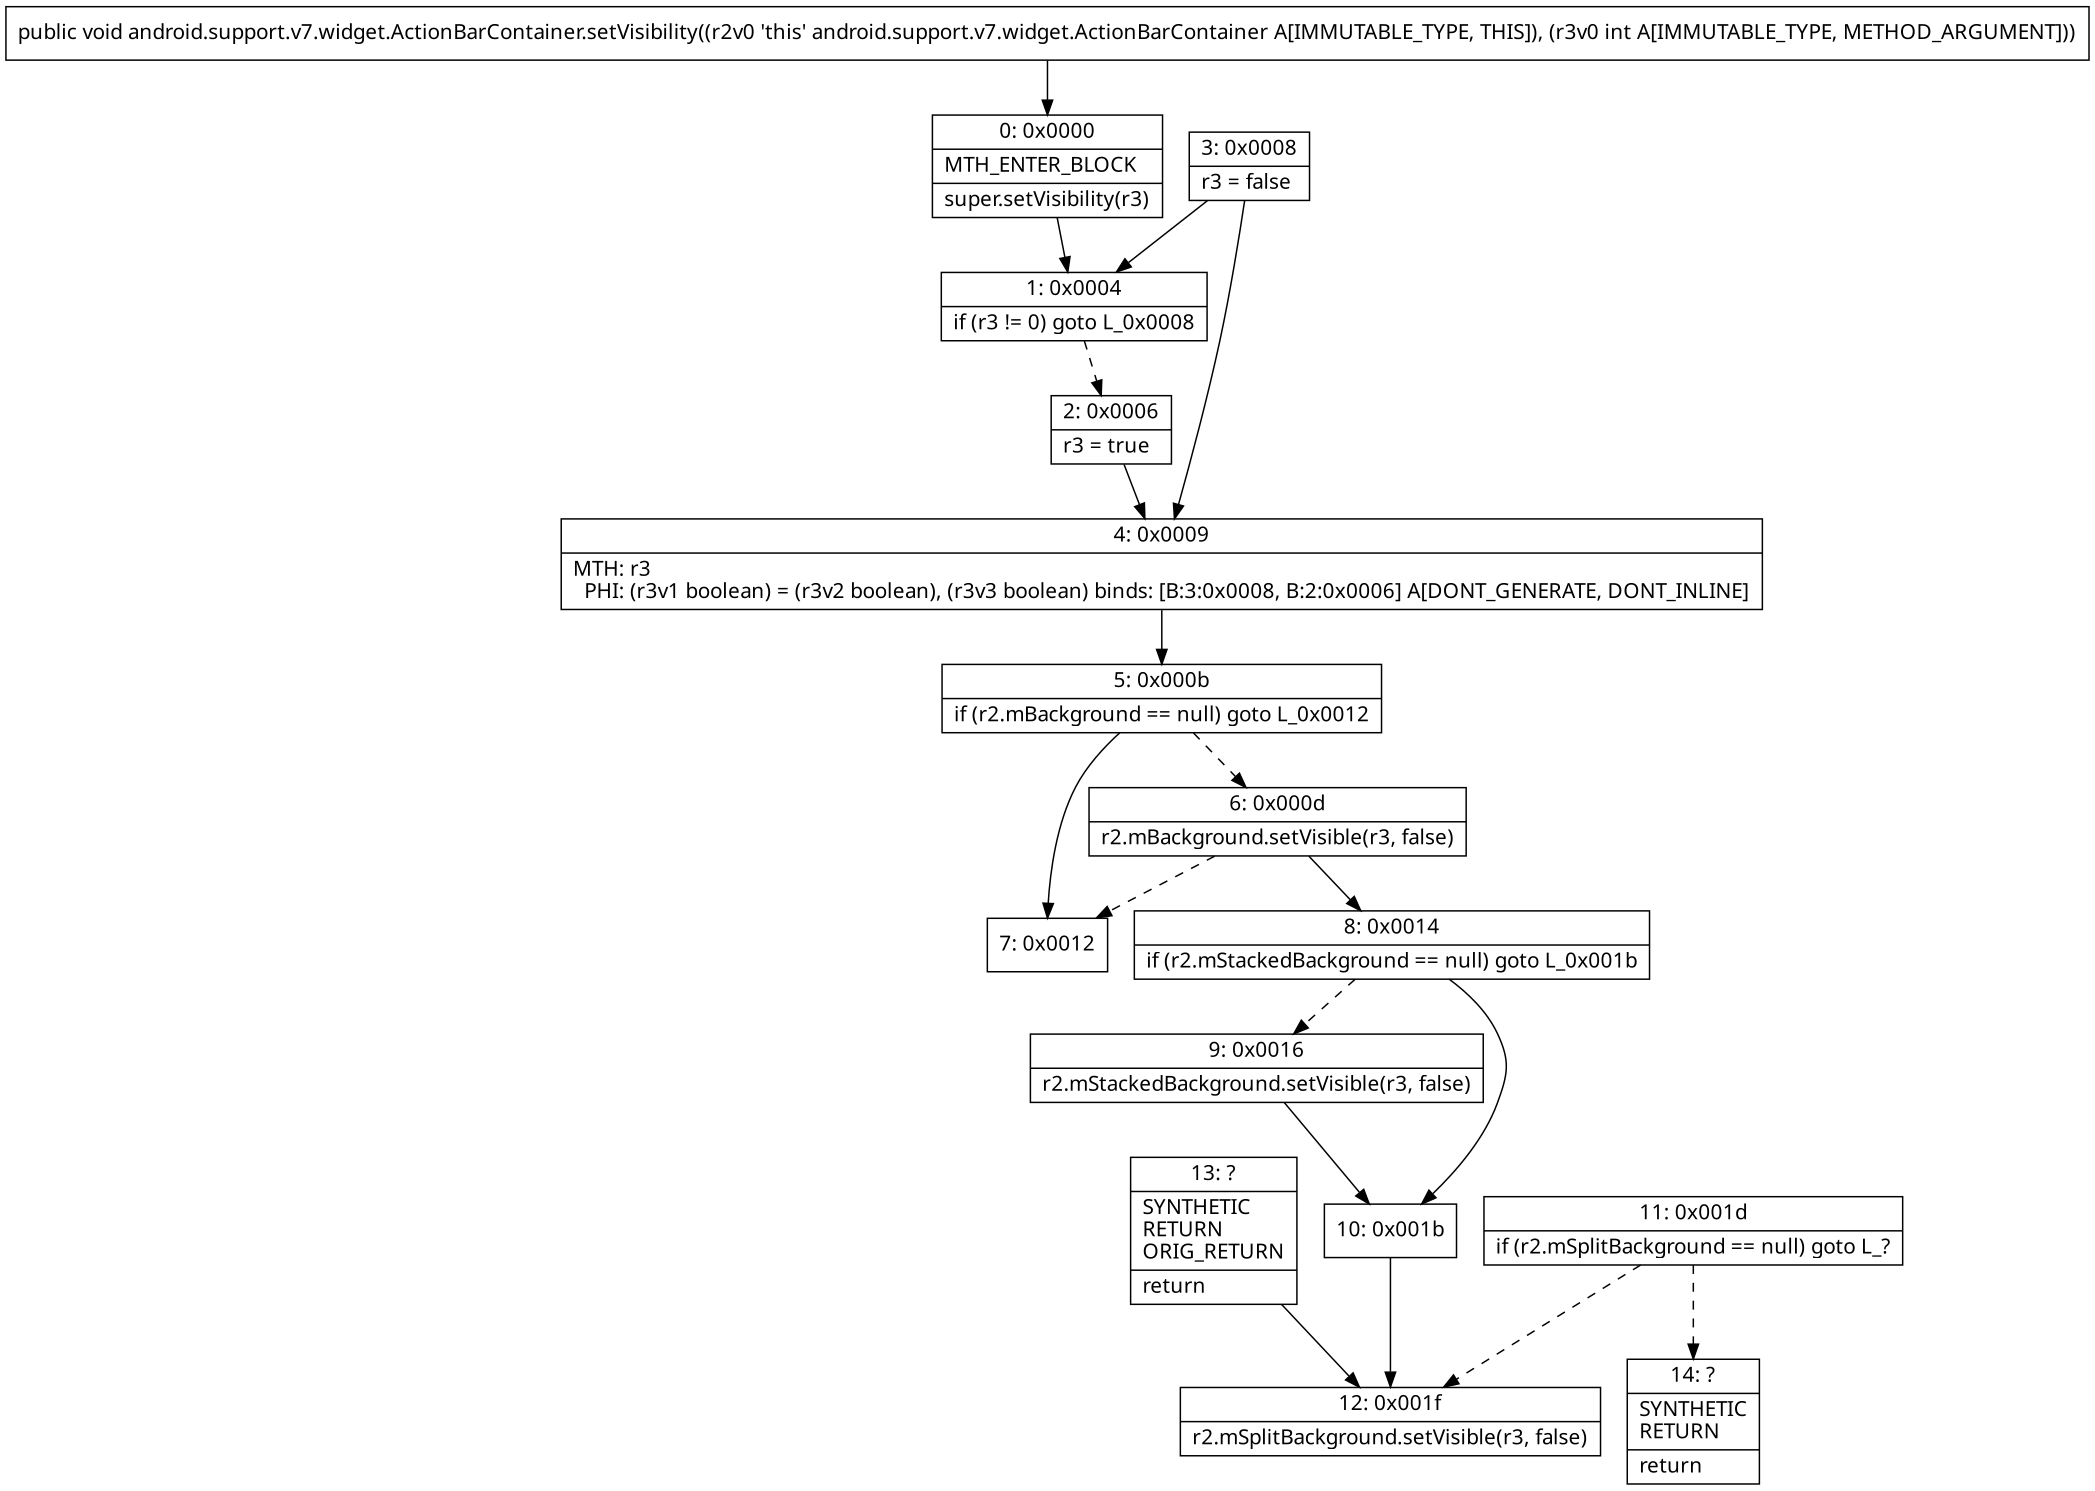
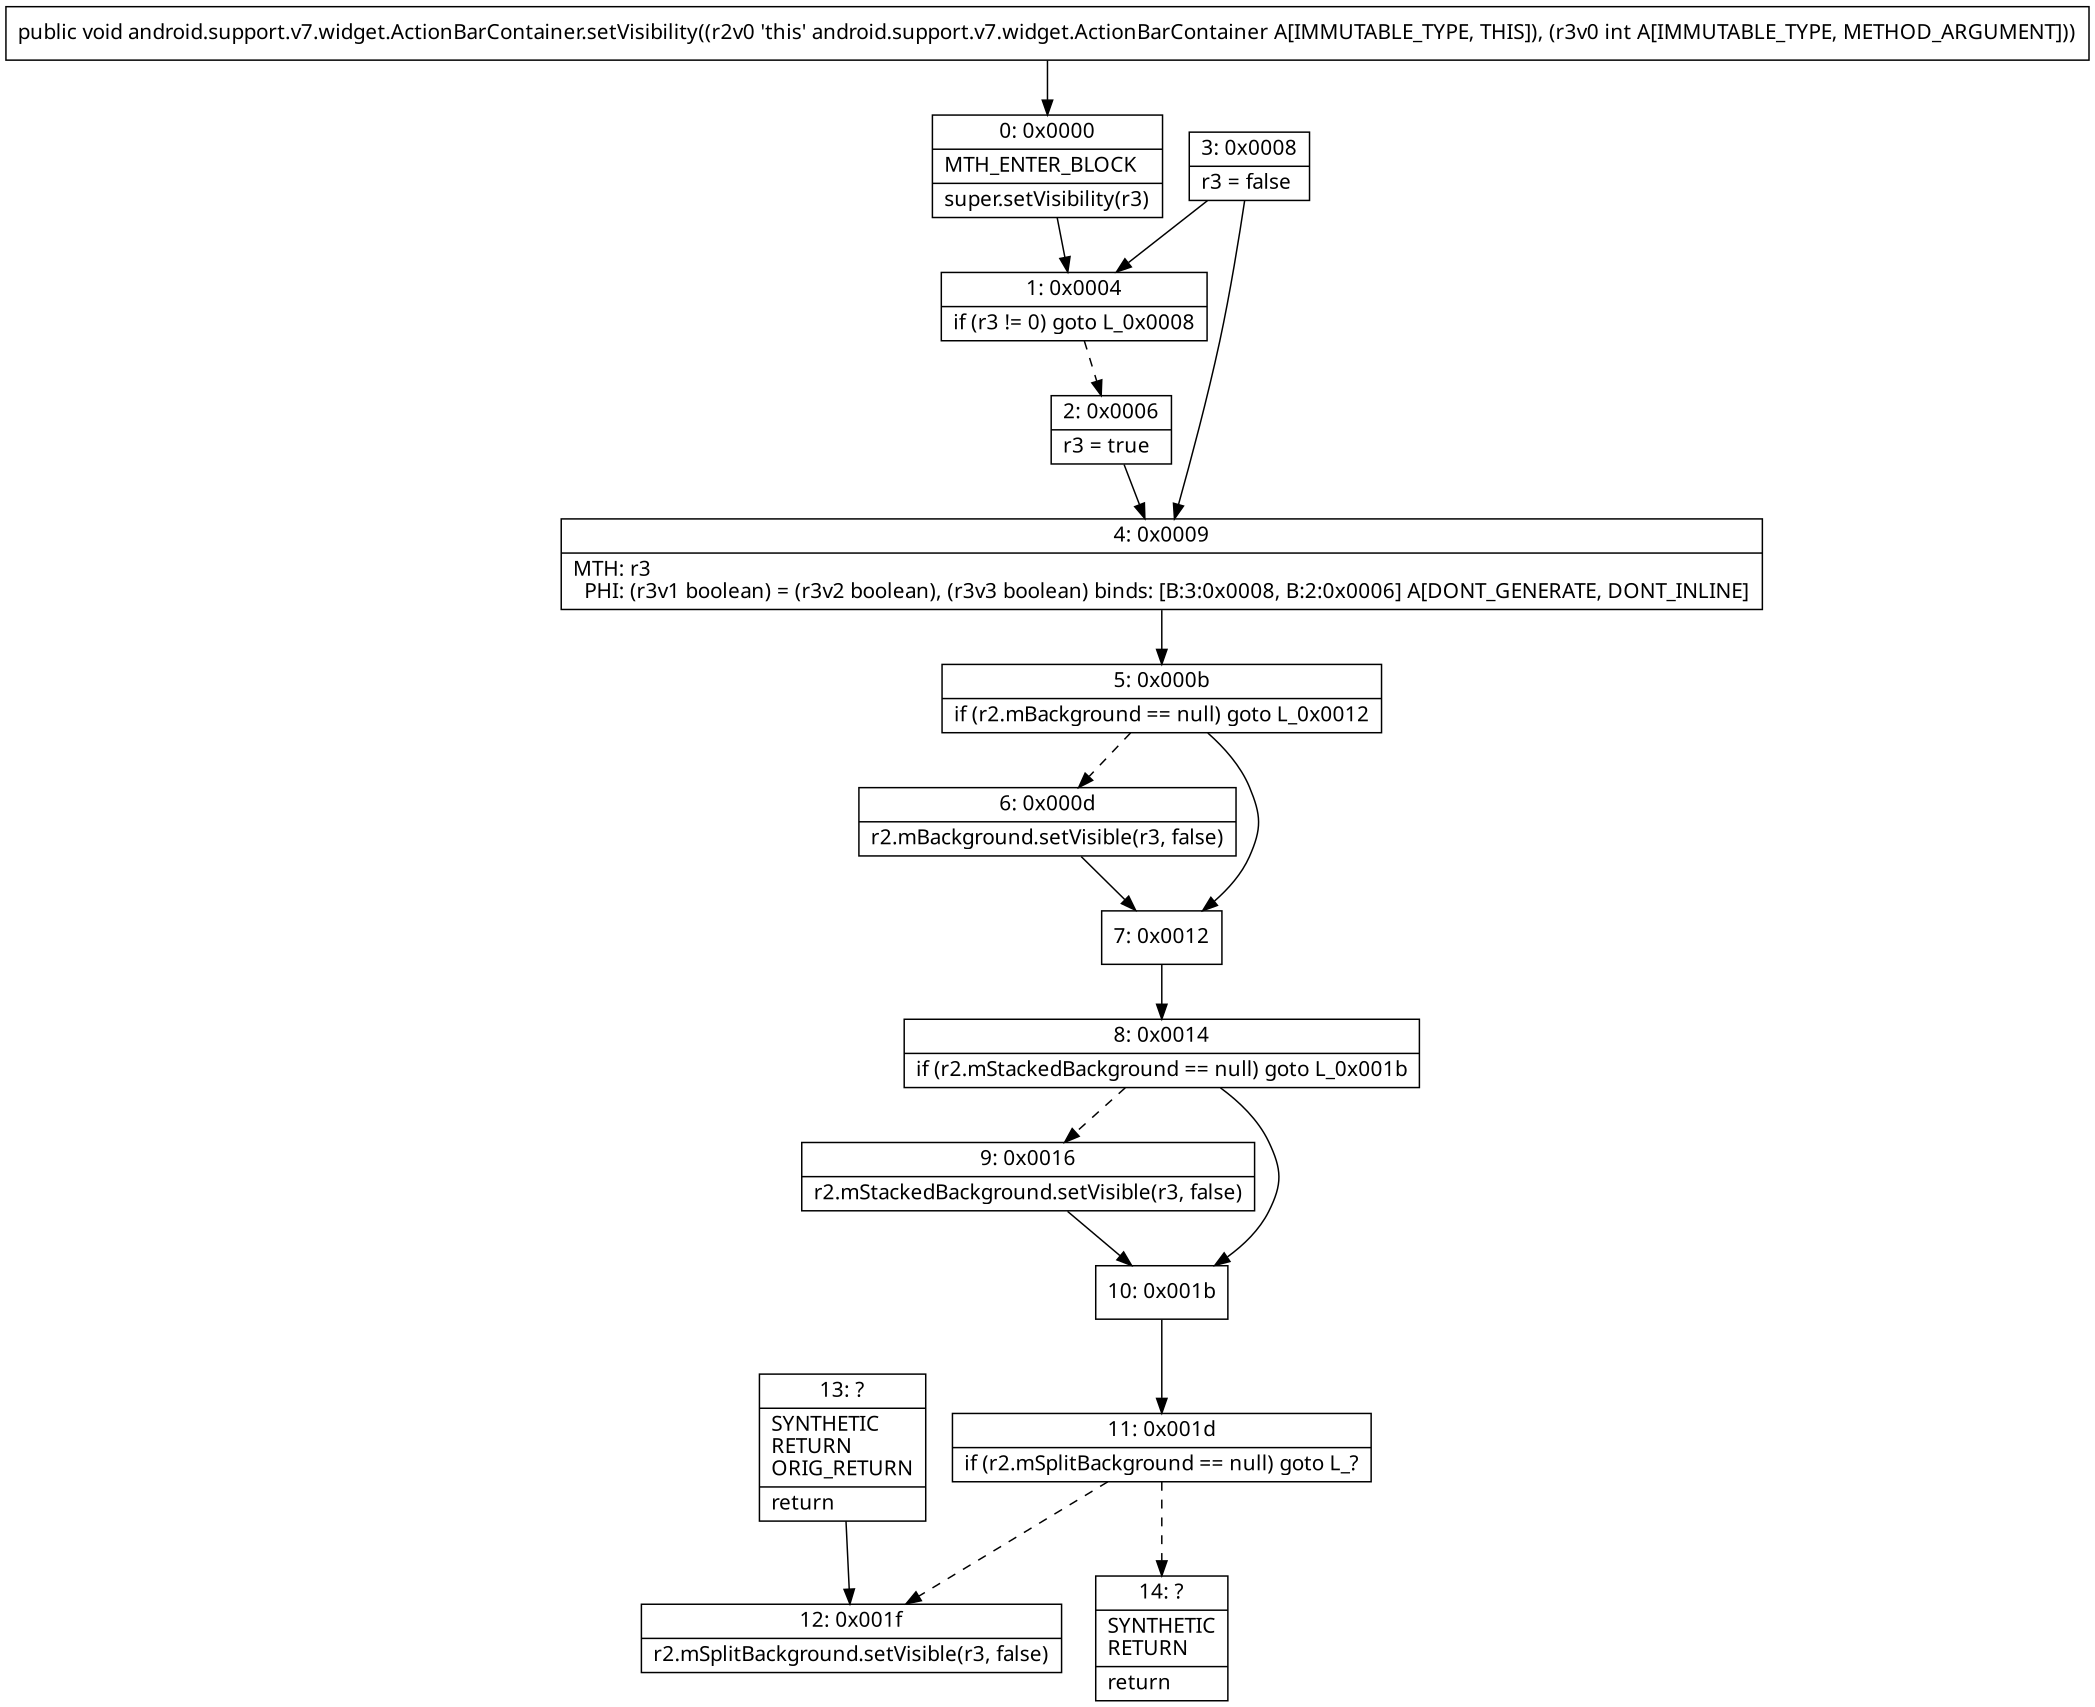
edge "6: 0x000d" -> "8: 0x0014": now "7: 0x0012" -> "8: 0x0014"
edge "6: 0x000d" -> "7: 0x0012": style dashed -> solid
edge "10: 0x001b" -> "12: 0x001f": now "10: 0x001b" -> "11: 0x001d"
